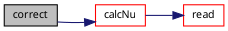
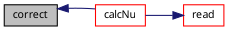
edge "correct" -> "calcNu": reversed
